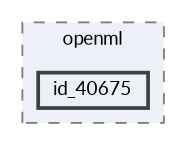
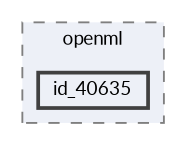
node "id_40675": label "id_40675" -> "id_40635"
